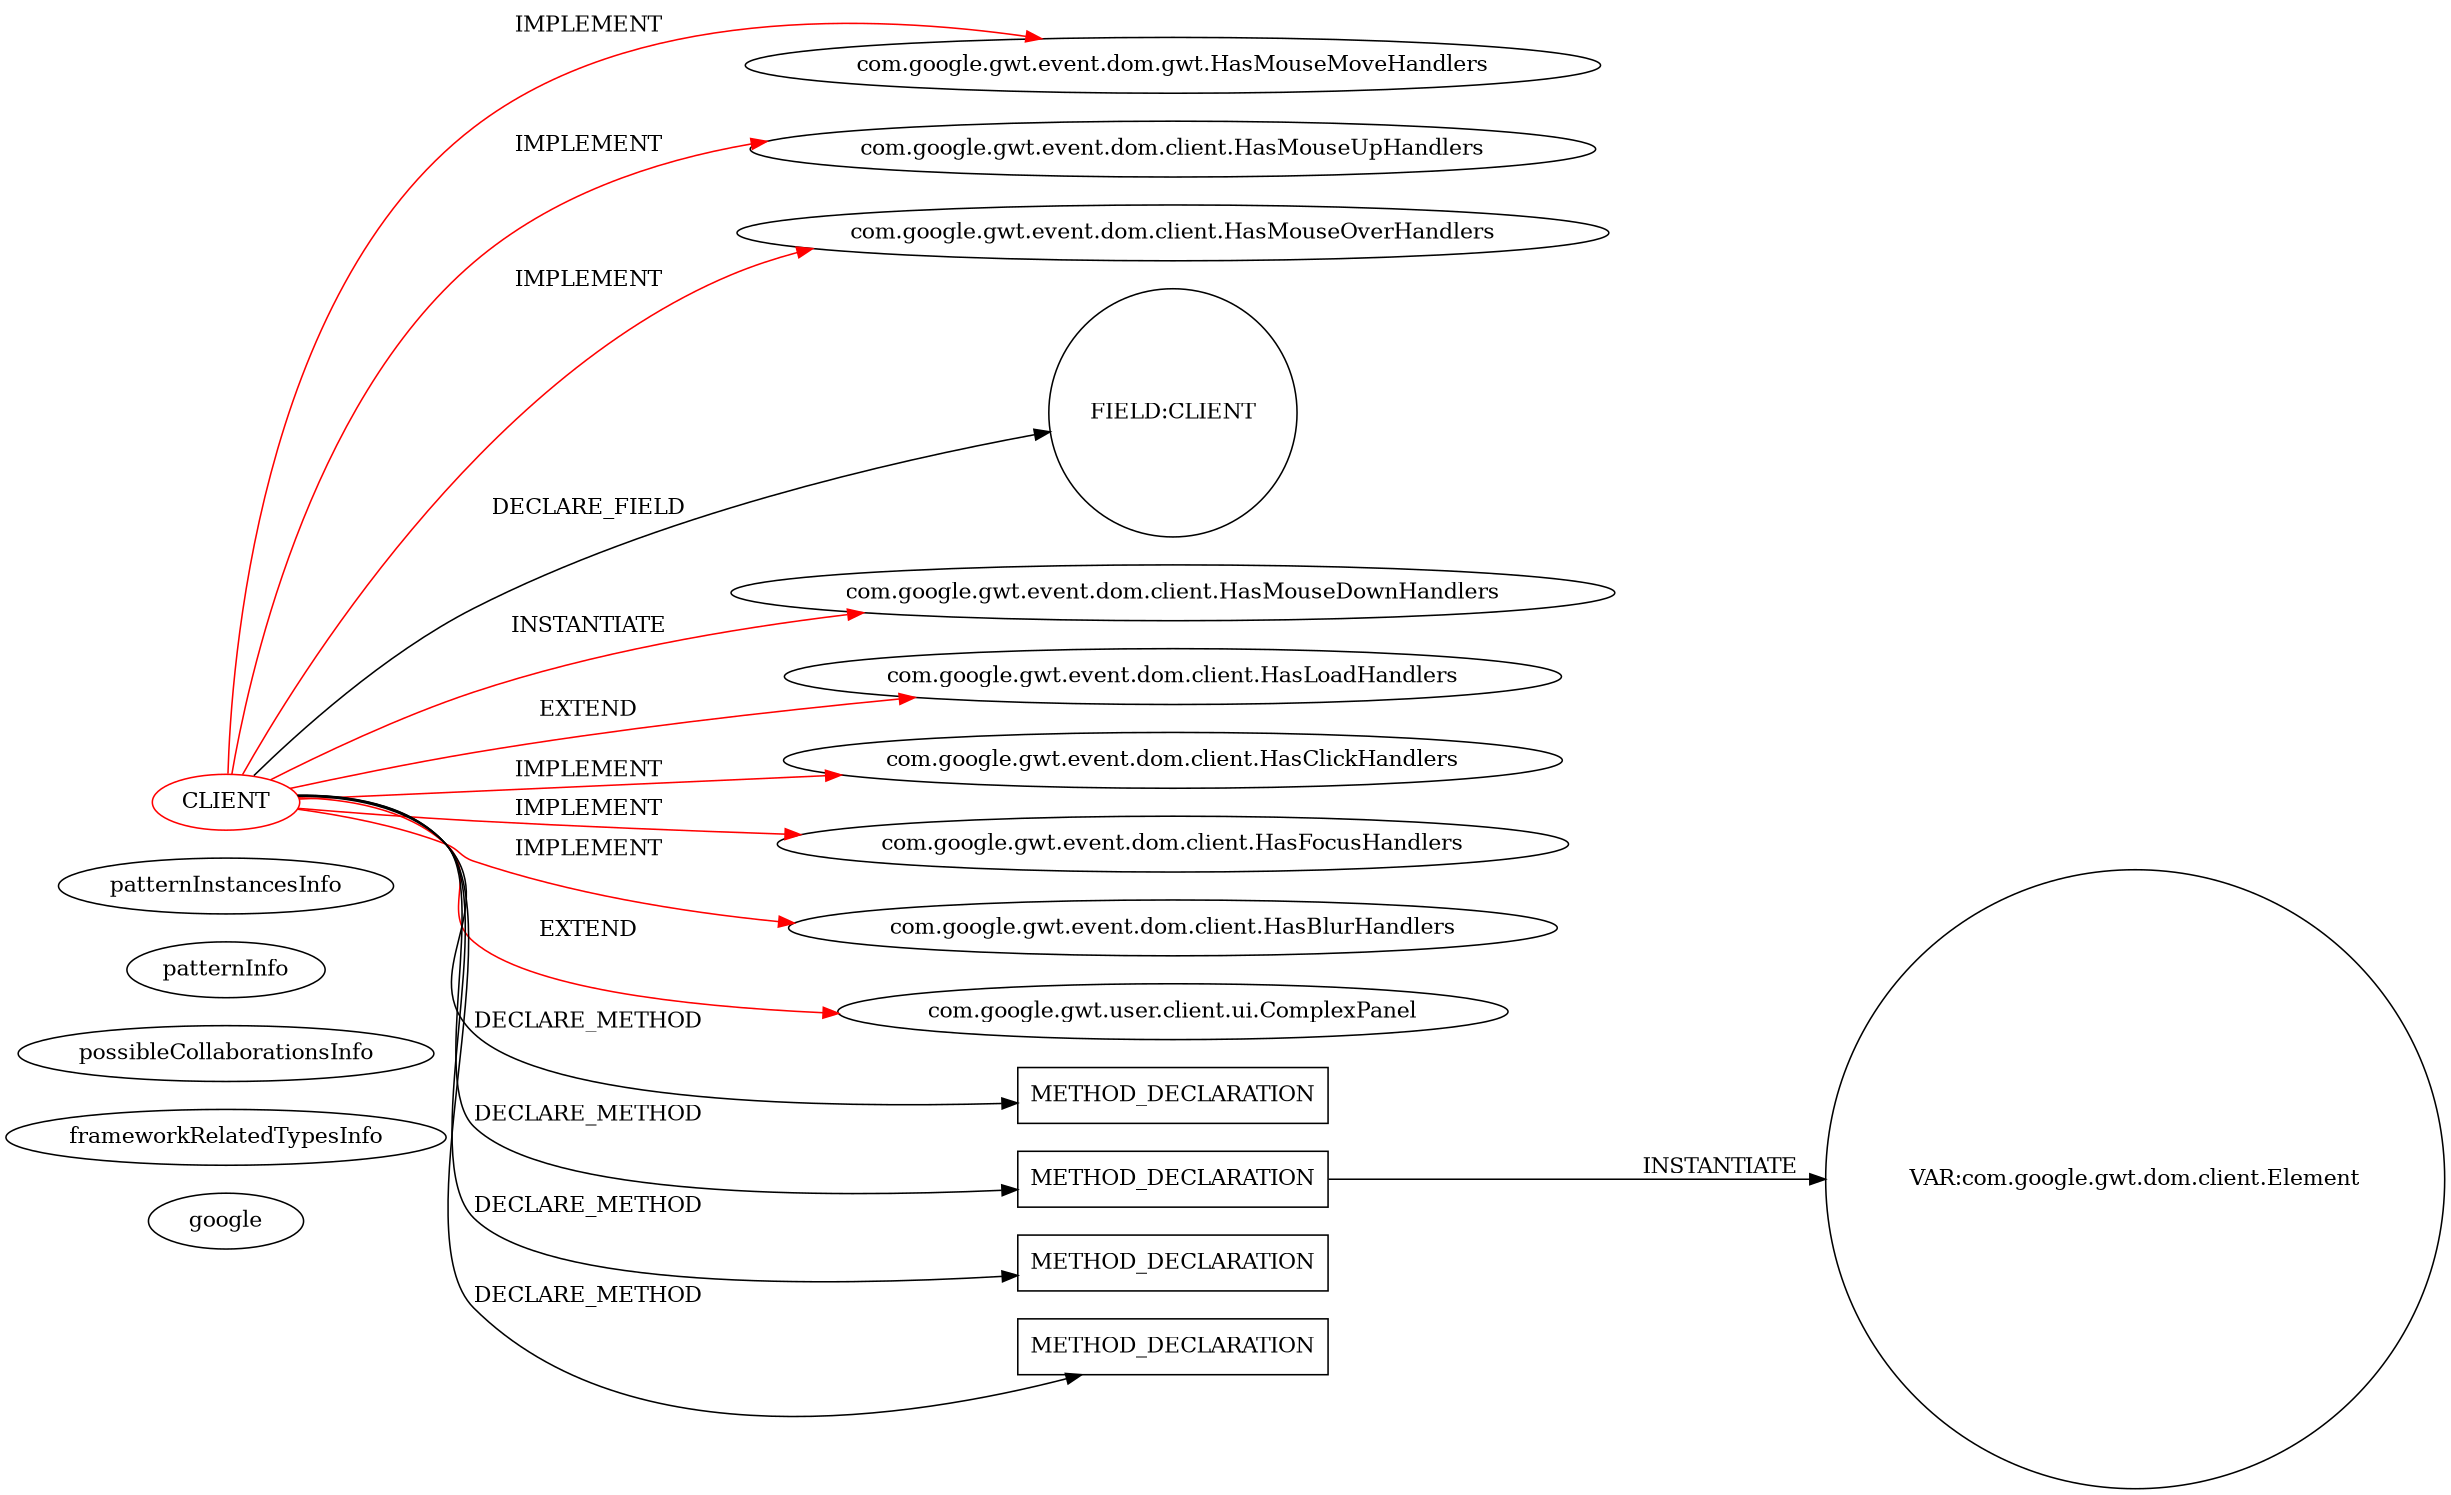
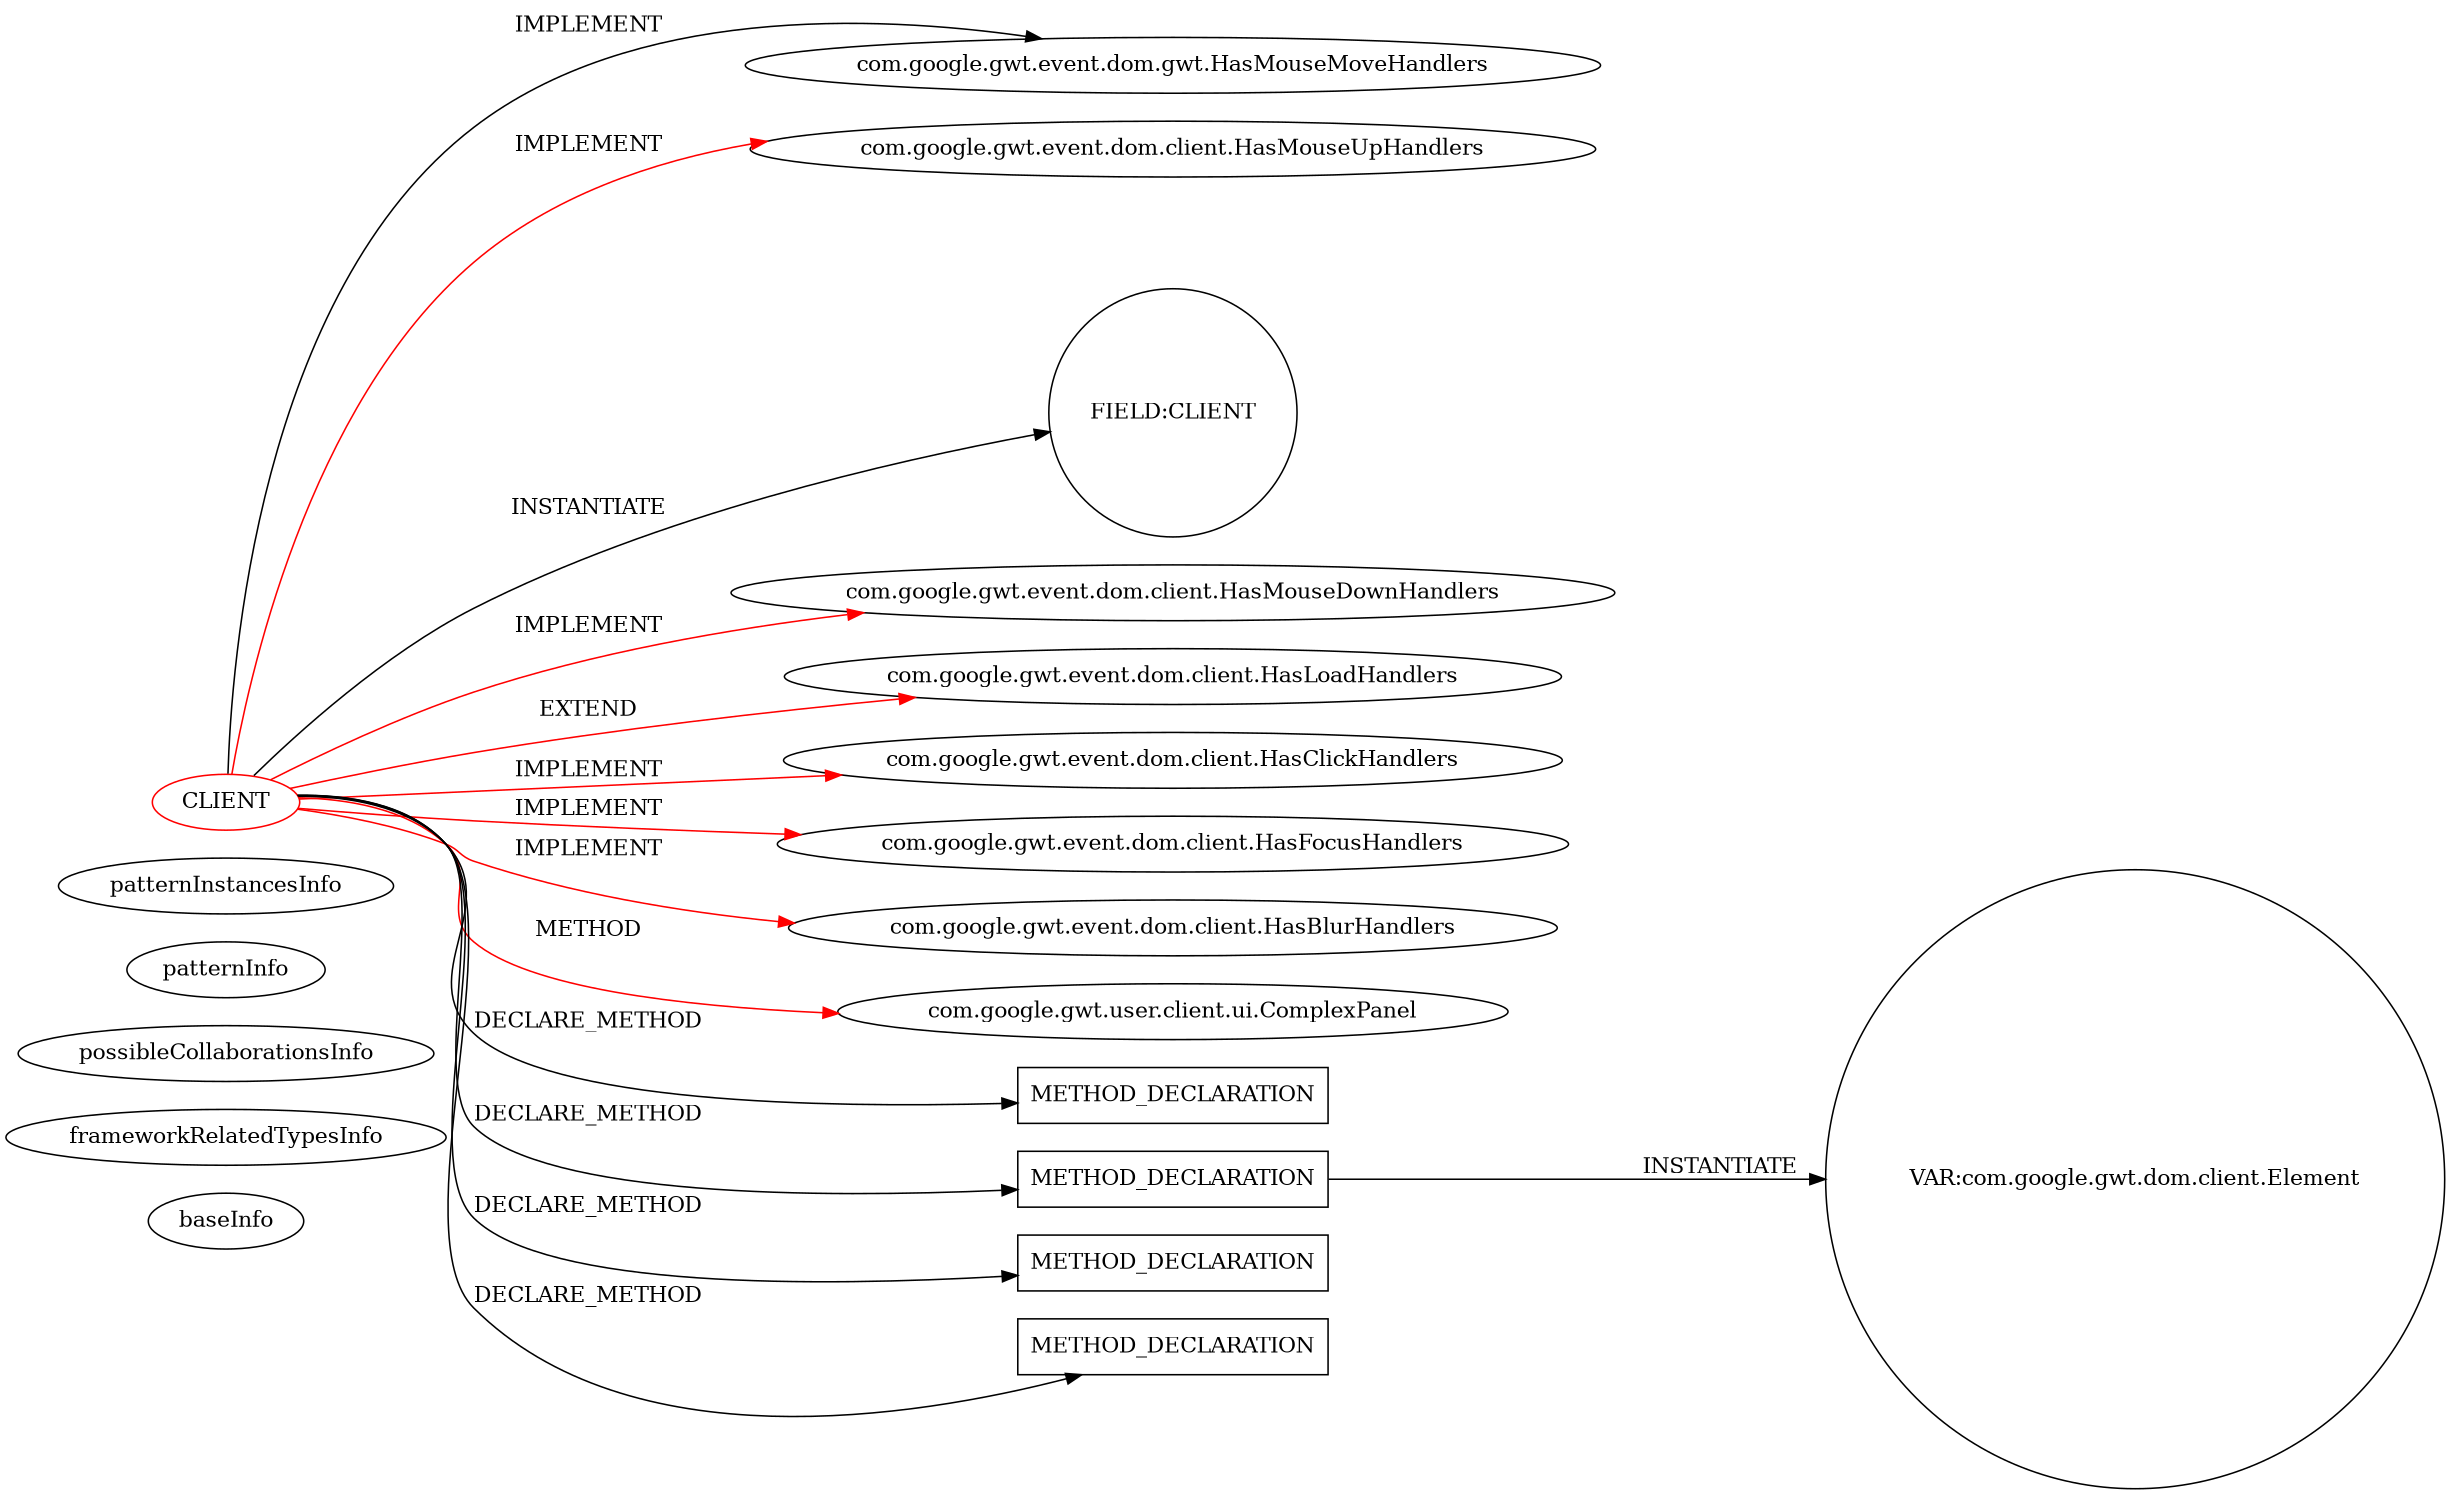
edge "CLIENT" -> "com.google.gwt.event.dom.gwt.HasMouseMoveHandlers": color red -> black
node "com.google.gwt.event.dom.client.HasMouseOverHandlers": removed
edge "CLIENT" -> "FIELD:CLIENT": label "DECLARE_FIELD" -> "INSTANTIATE"
edge "CLIENT" -> "com.google.gwt.event.dom.client.HasMouseDownHandlers": label "INSTANTIATE" -> "IMPLEMENT"
edge "CLIENT" -> "com.google.gwt.user.client.ui.ComplexPanel": label "EXTEND" -> "METHOD"
node "google": label "google" -> "baseInfo"
